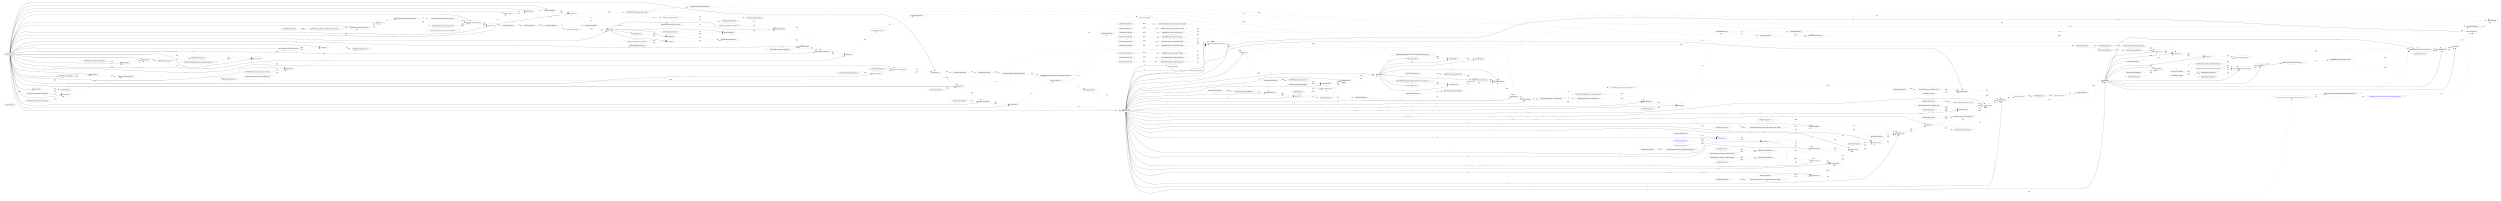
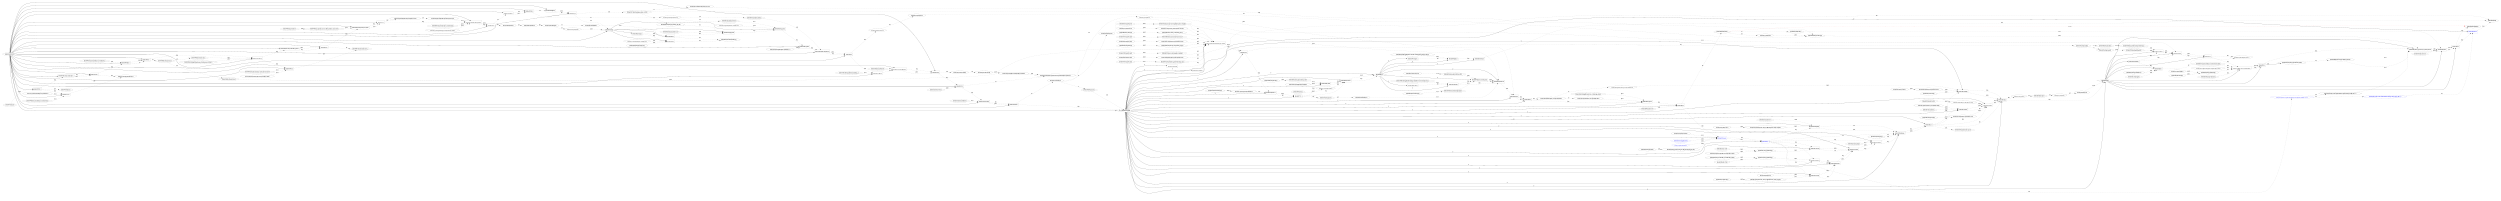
edge "(88660032)=" -> "(88660033)print": added, label "dep"
